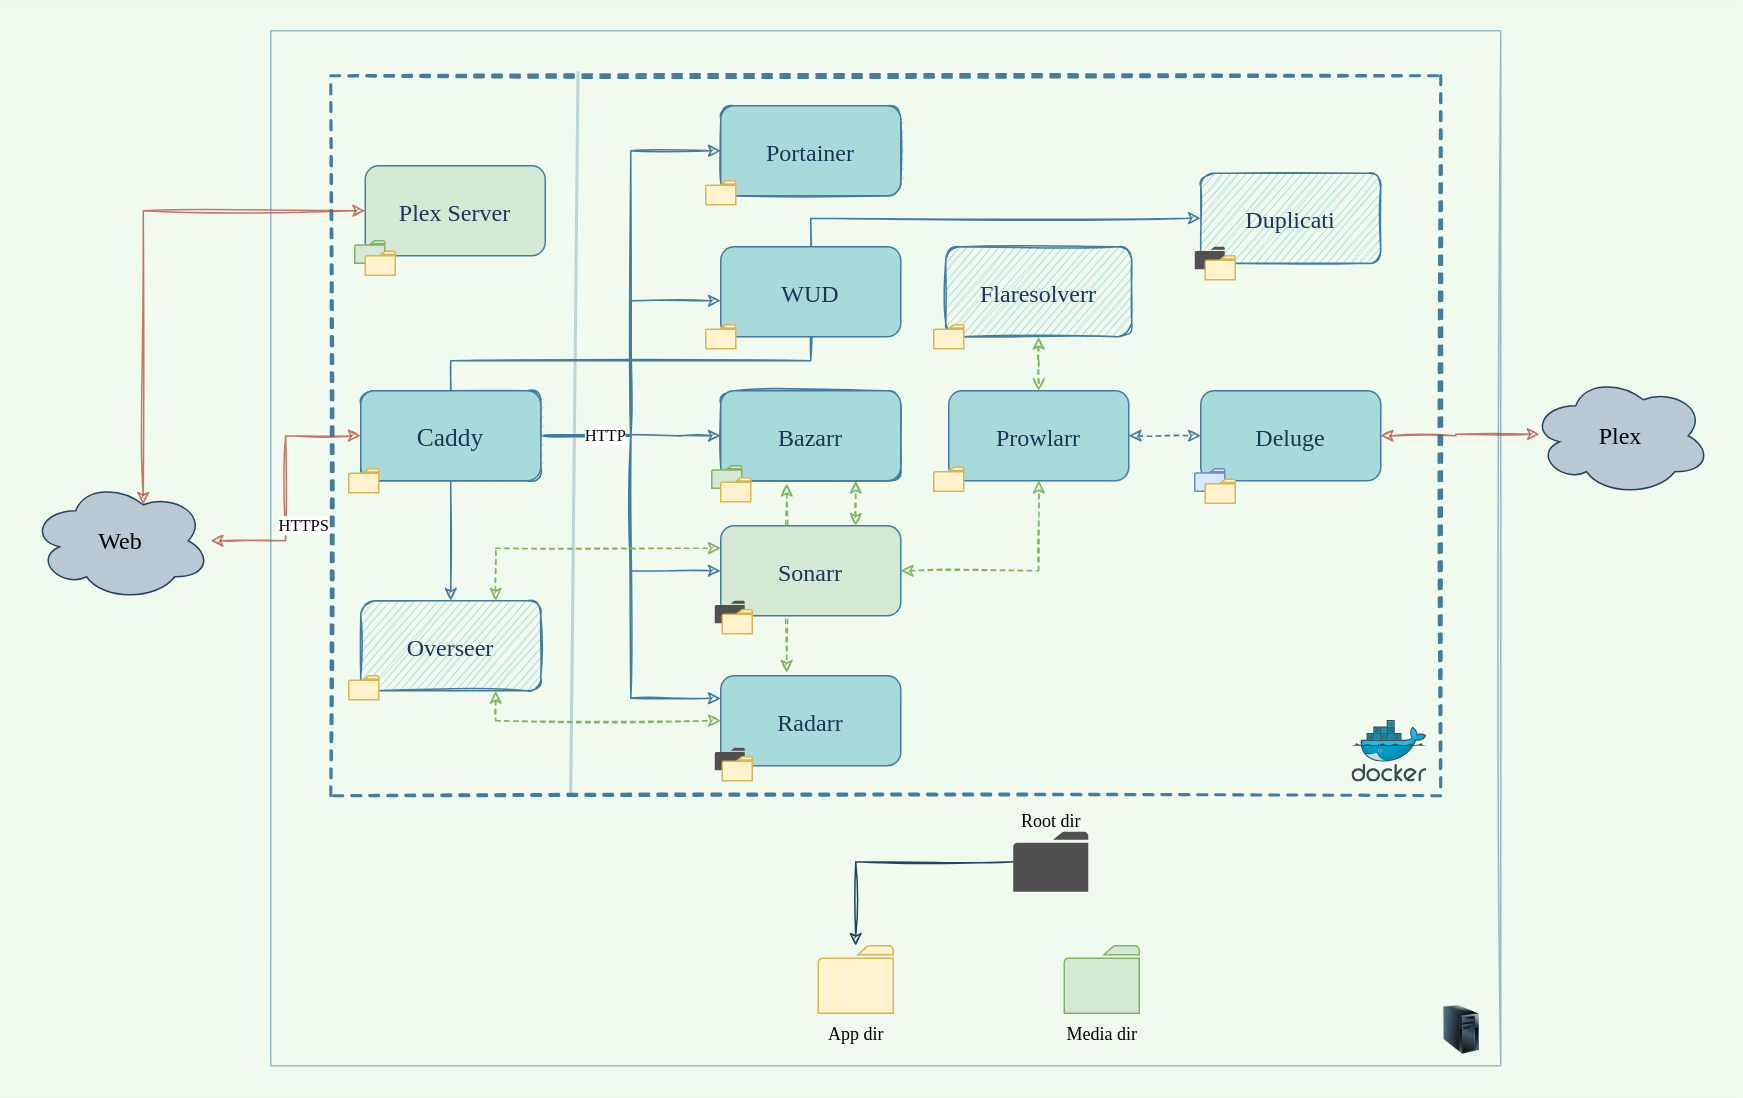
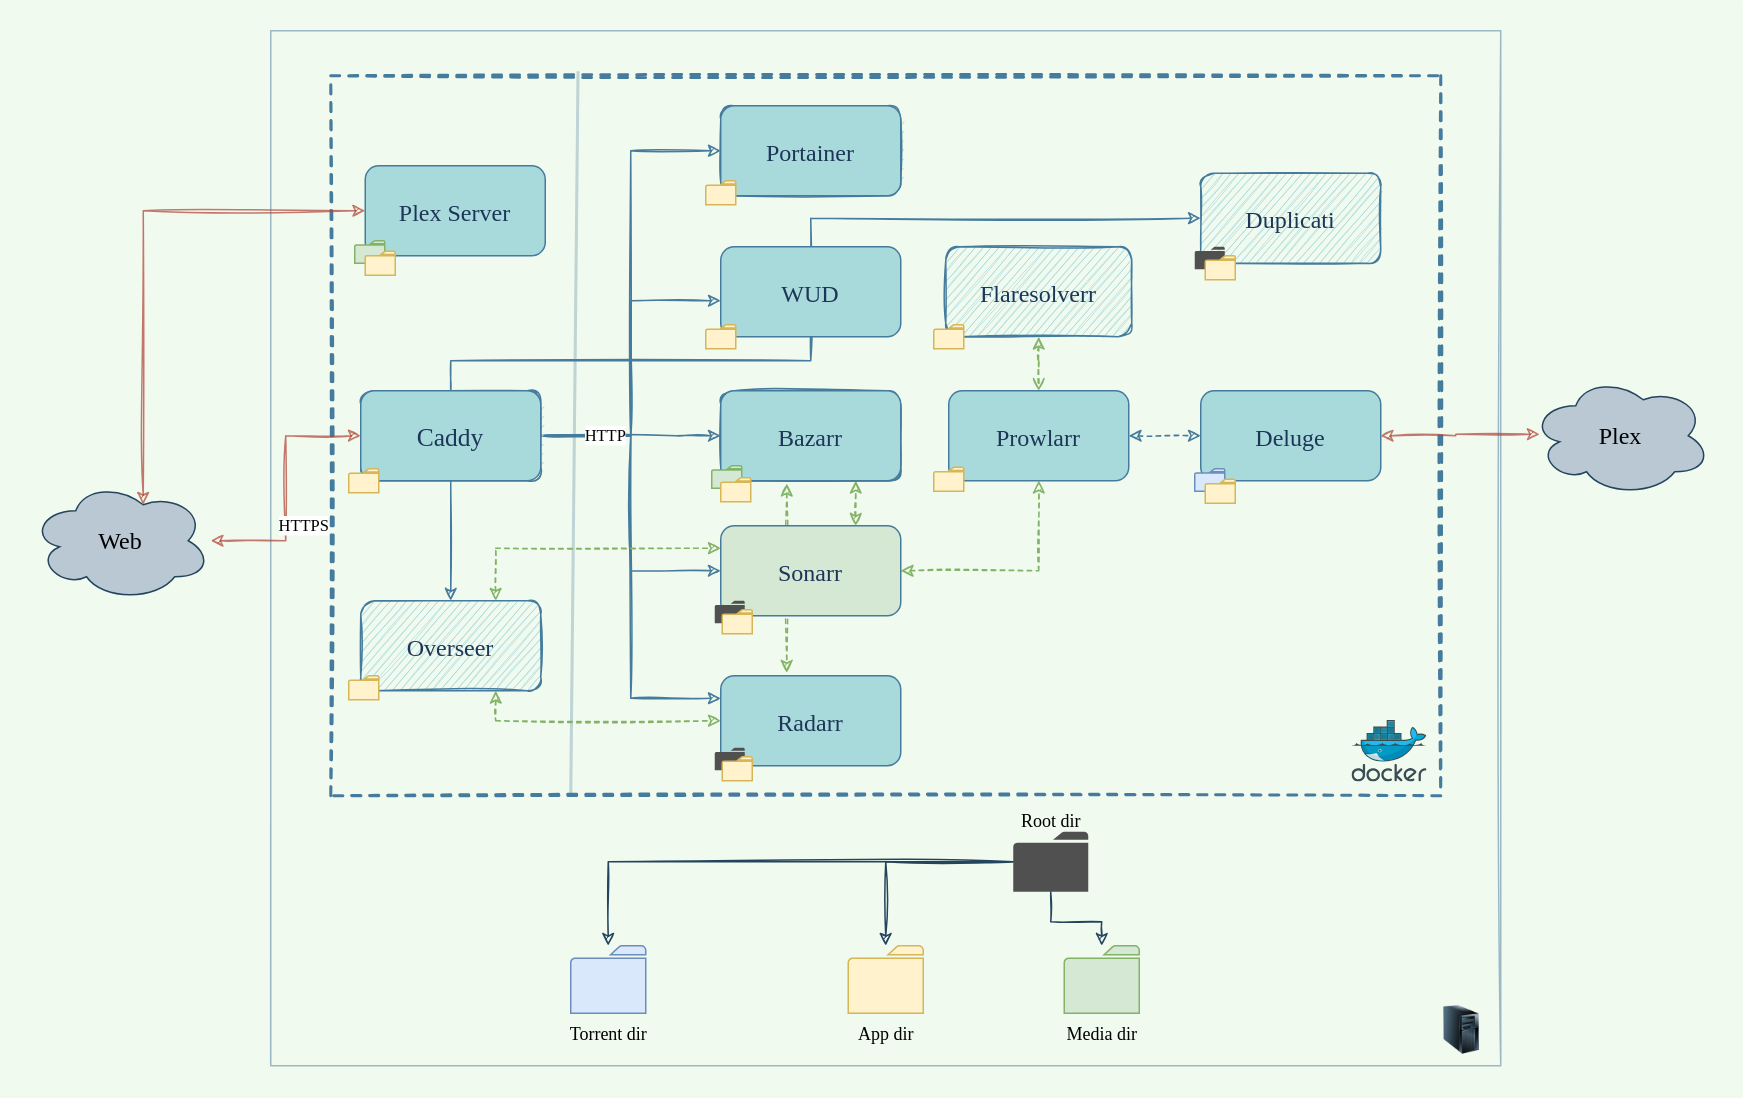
node "Plex Server": fillcolor #d5e8d4 -> #a8dadc
edge "Root dir" -> "Torrent dir": added
edge "Root dir" -> "Media dir": added
node "Torrent dir": added
node "App dir": moved (856, 980) -> (886, 980)
